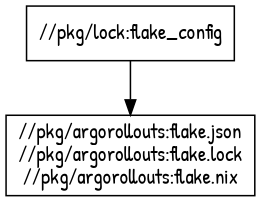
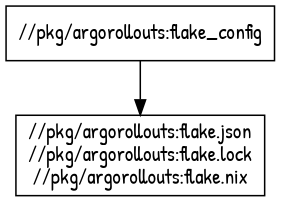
node "//pkg/lock:flake_config": label "//pkg/lock:flake_config" -> "//pkg/argorollouts:flake_config"
